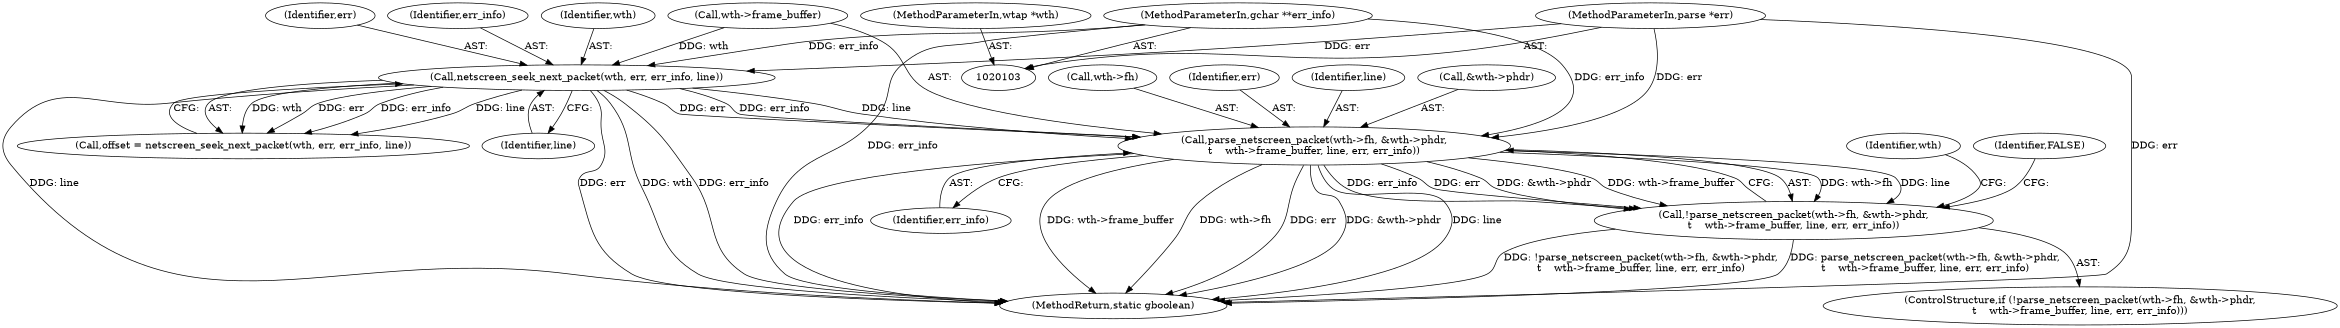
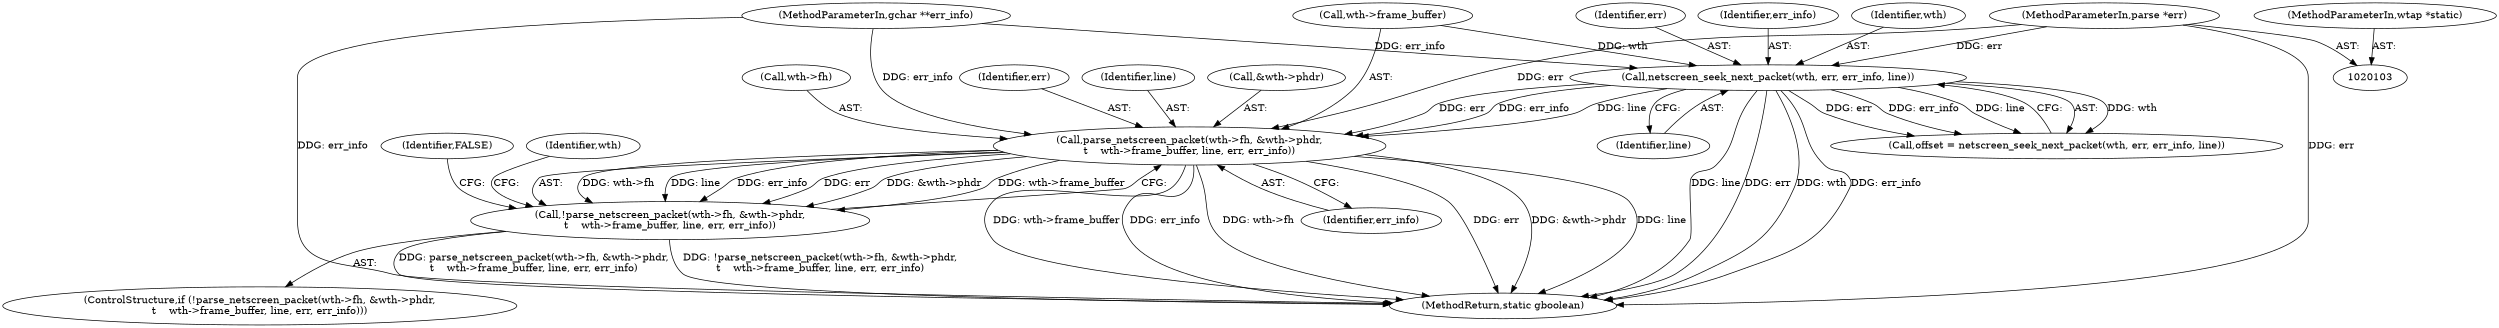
node "(MethodParameterIn,wtap *wth)": label "(MethodParameterIn,wtap *wth)" -> "(MethodParameterIn,wtap *static)"
edge "(MethodParameterIn,gchar **err_info)" -> "1020103": removed, label "AST:"
